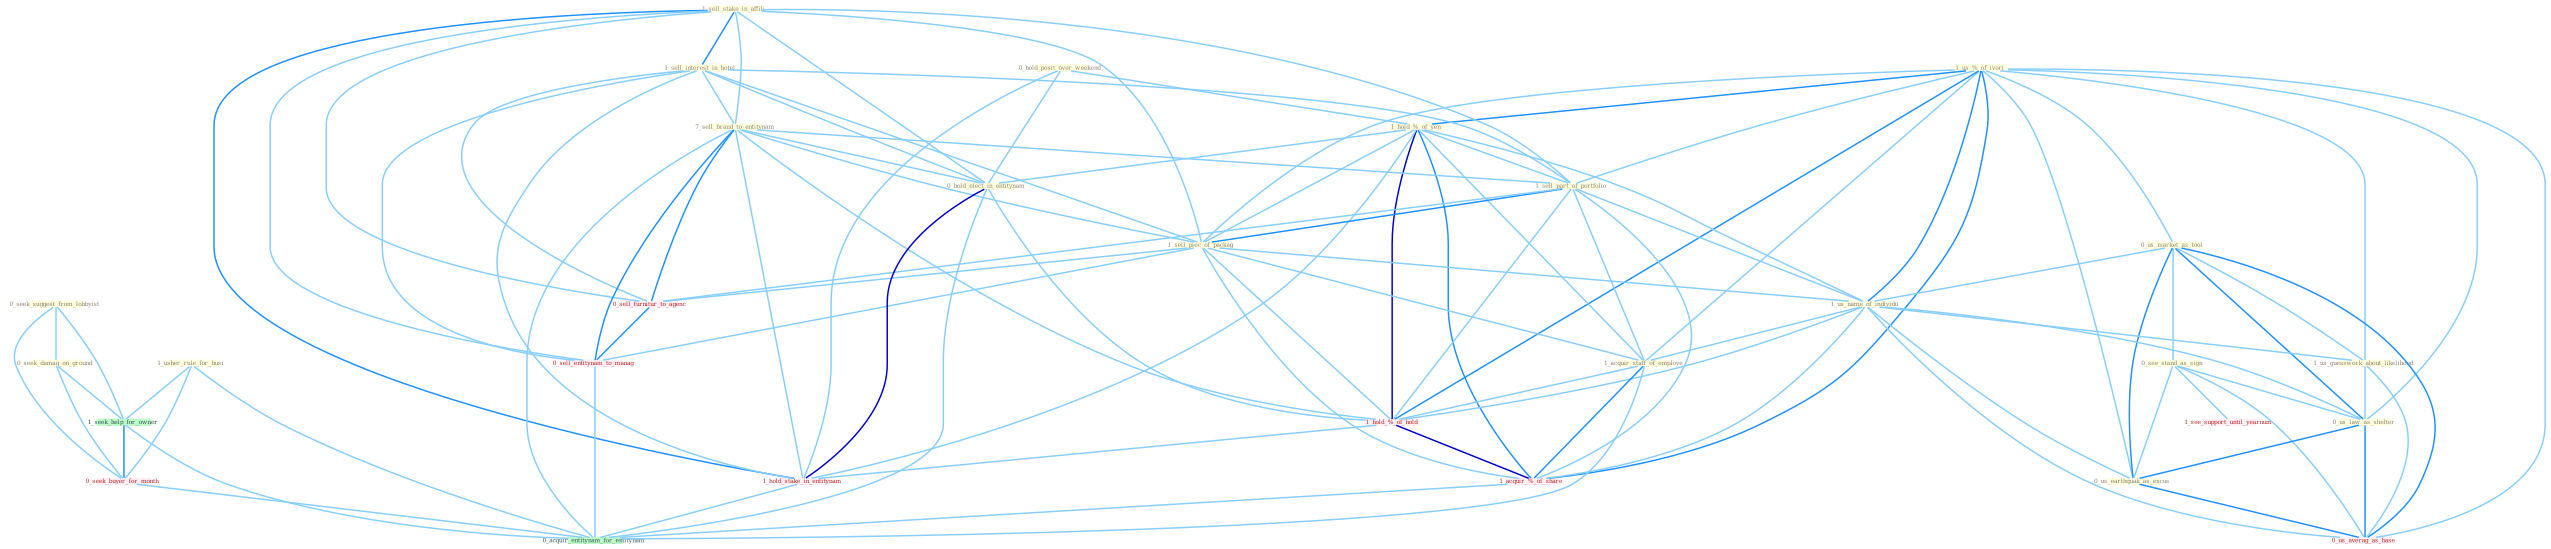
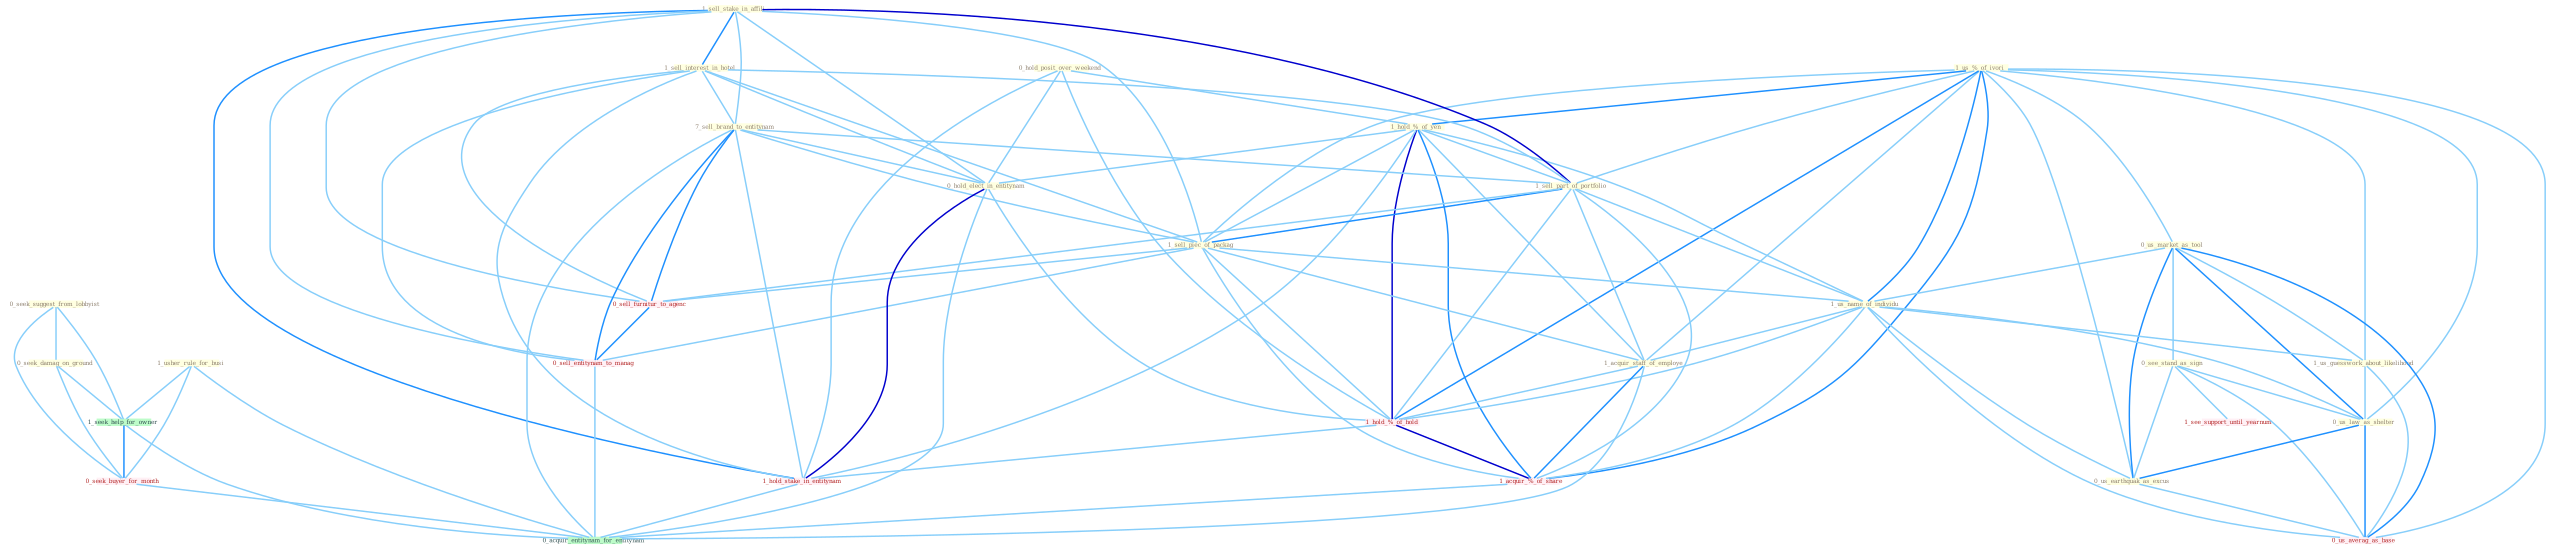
edge "1_sell_stake_in_affili" -- "1_sell_part_of_portfolio": color #87cefa -> #0000cd
edge "7_sell_brand_to_entitynam" -- "1_hold_%_of_hold": now "0_hold_posit_over_weekend" -- "1_hold_%_of_hold"
edge "0_us_earthquak_as_excus" -- "0_us_averag_as_base": color #1e90ff -> #87cefa
